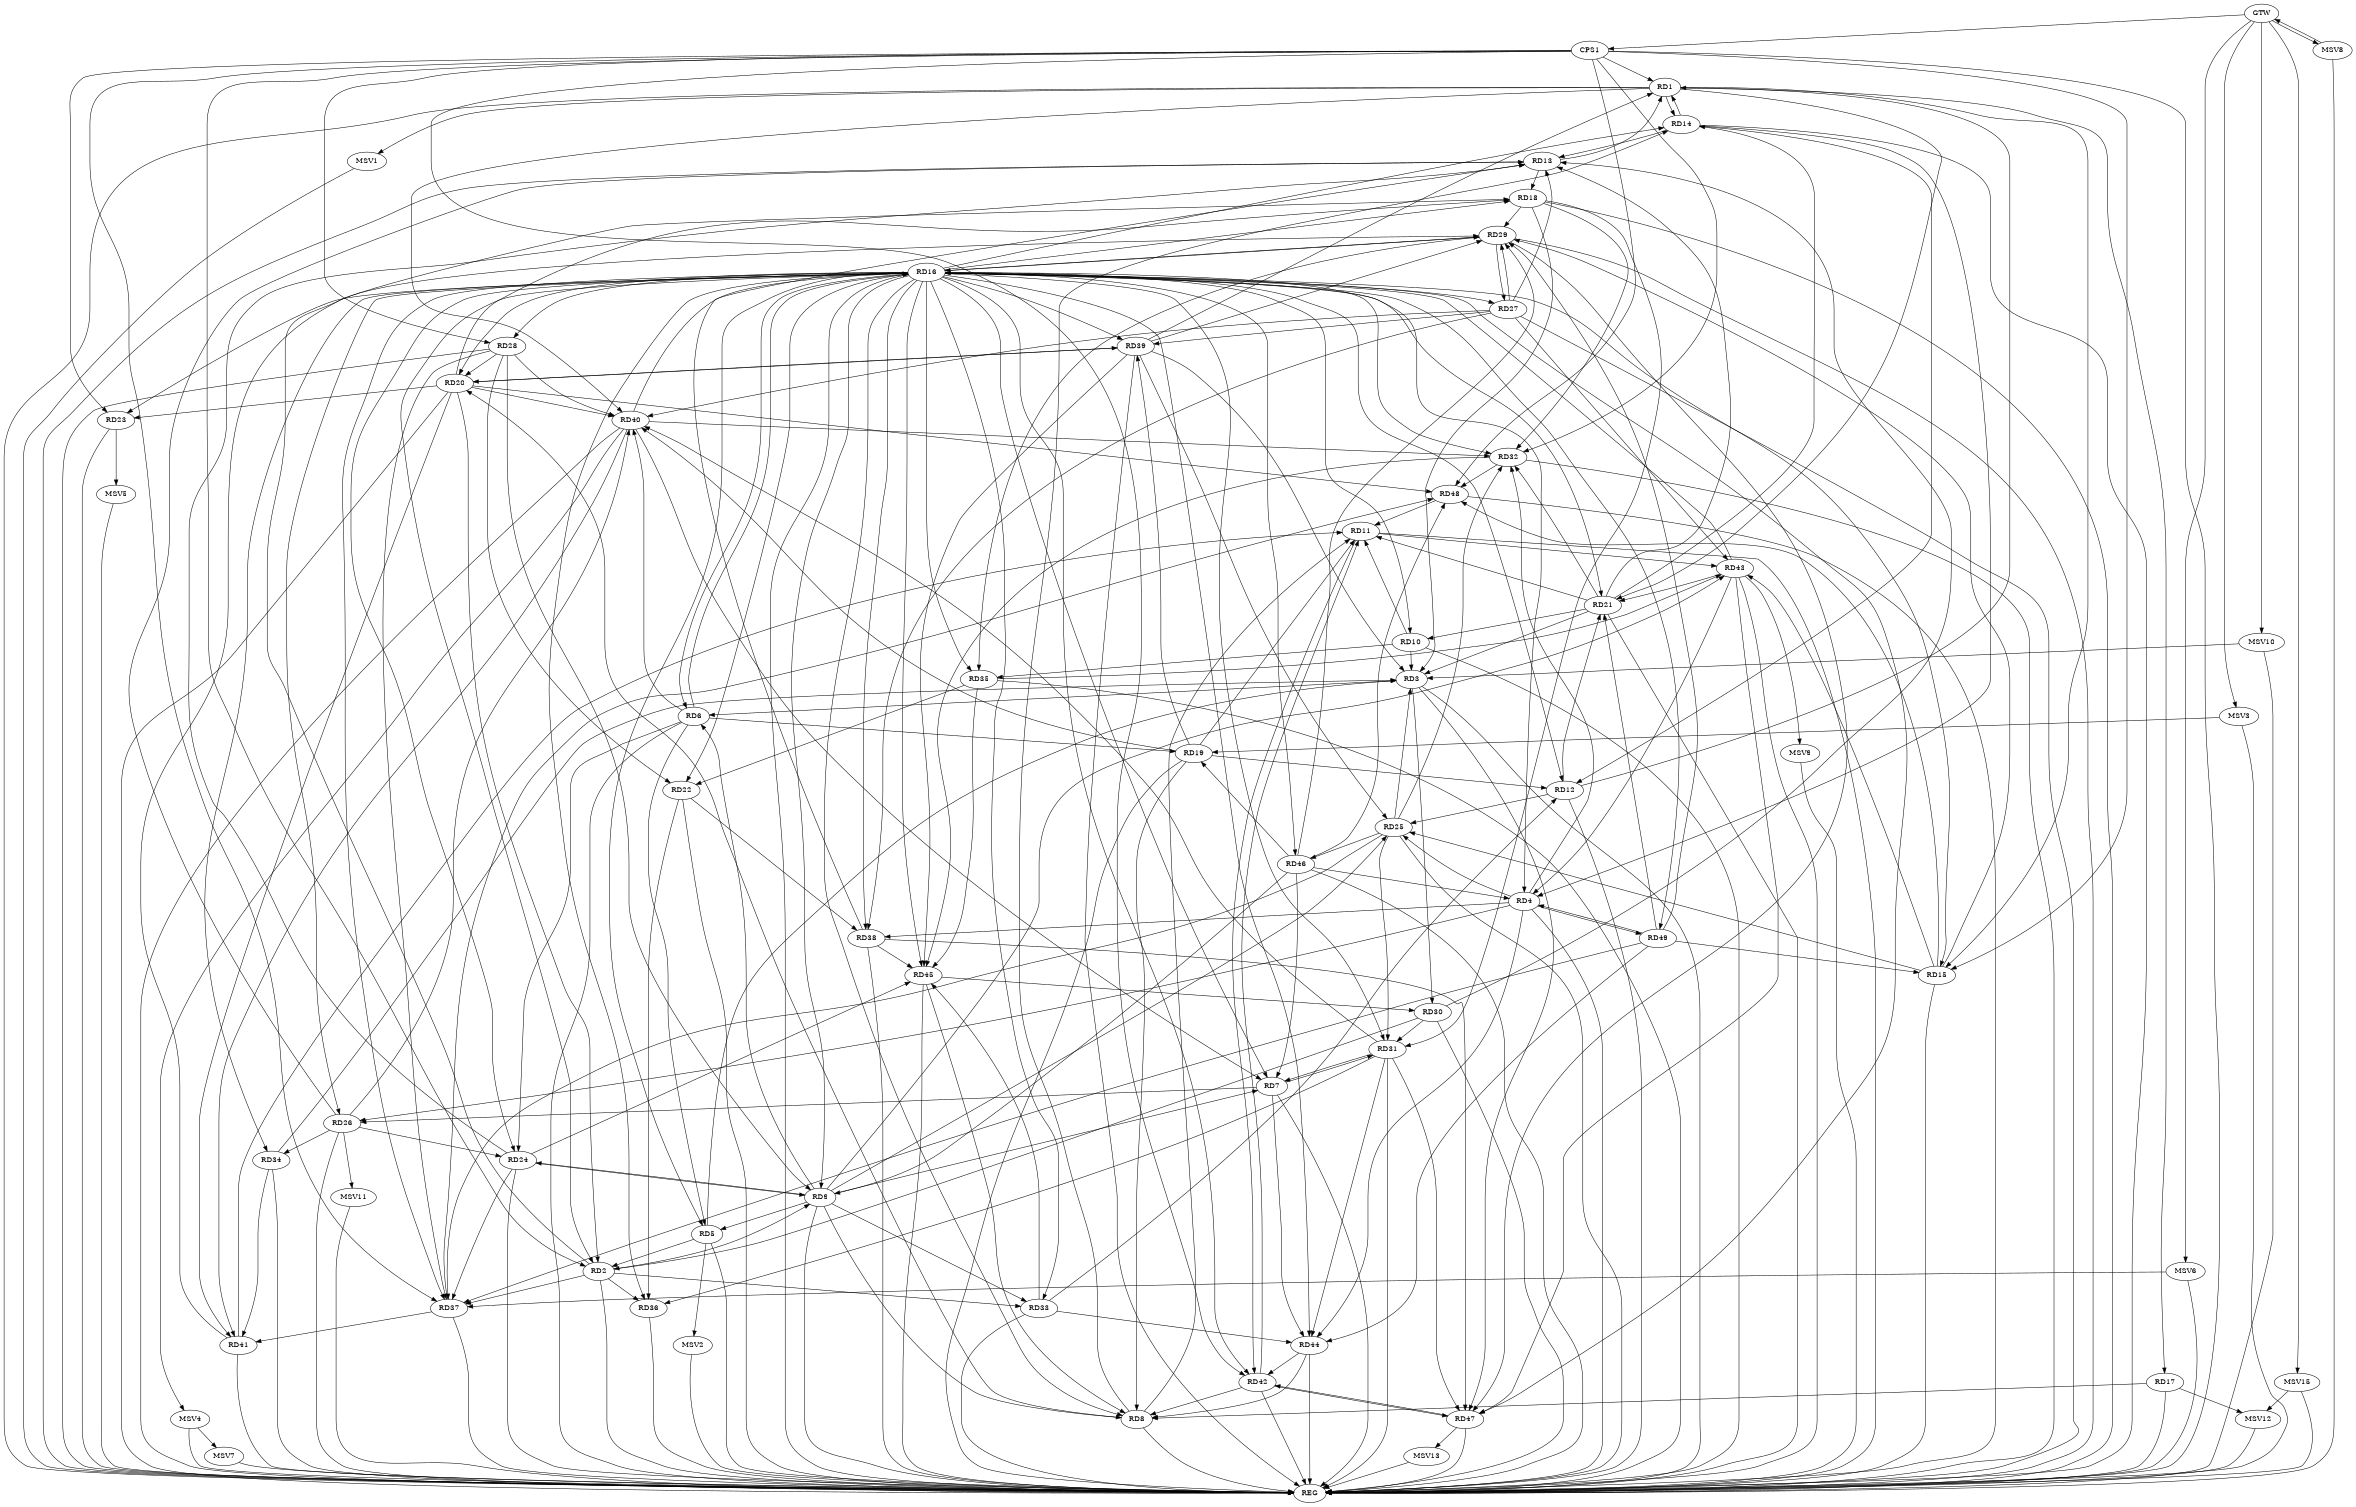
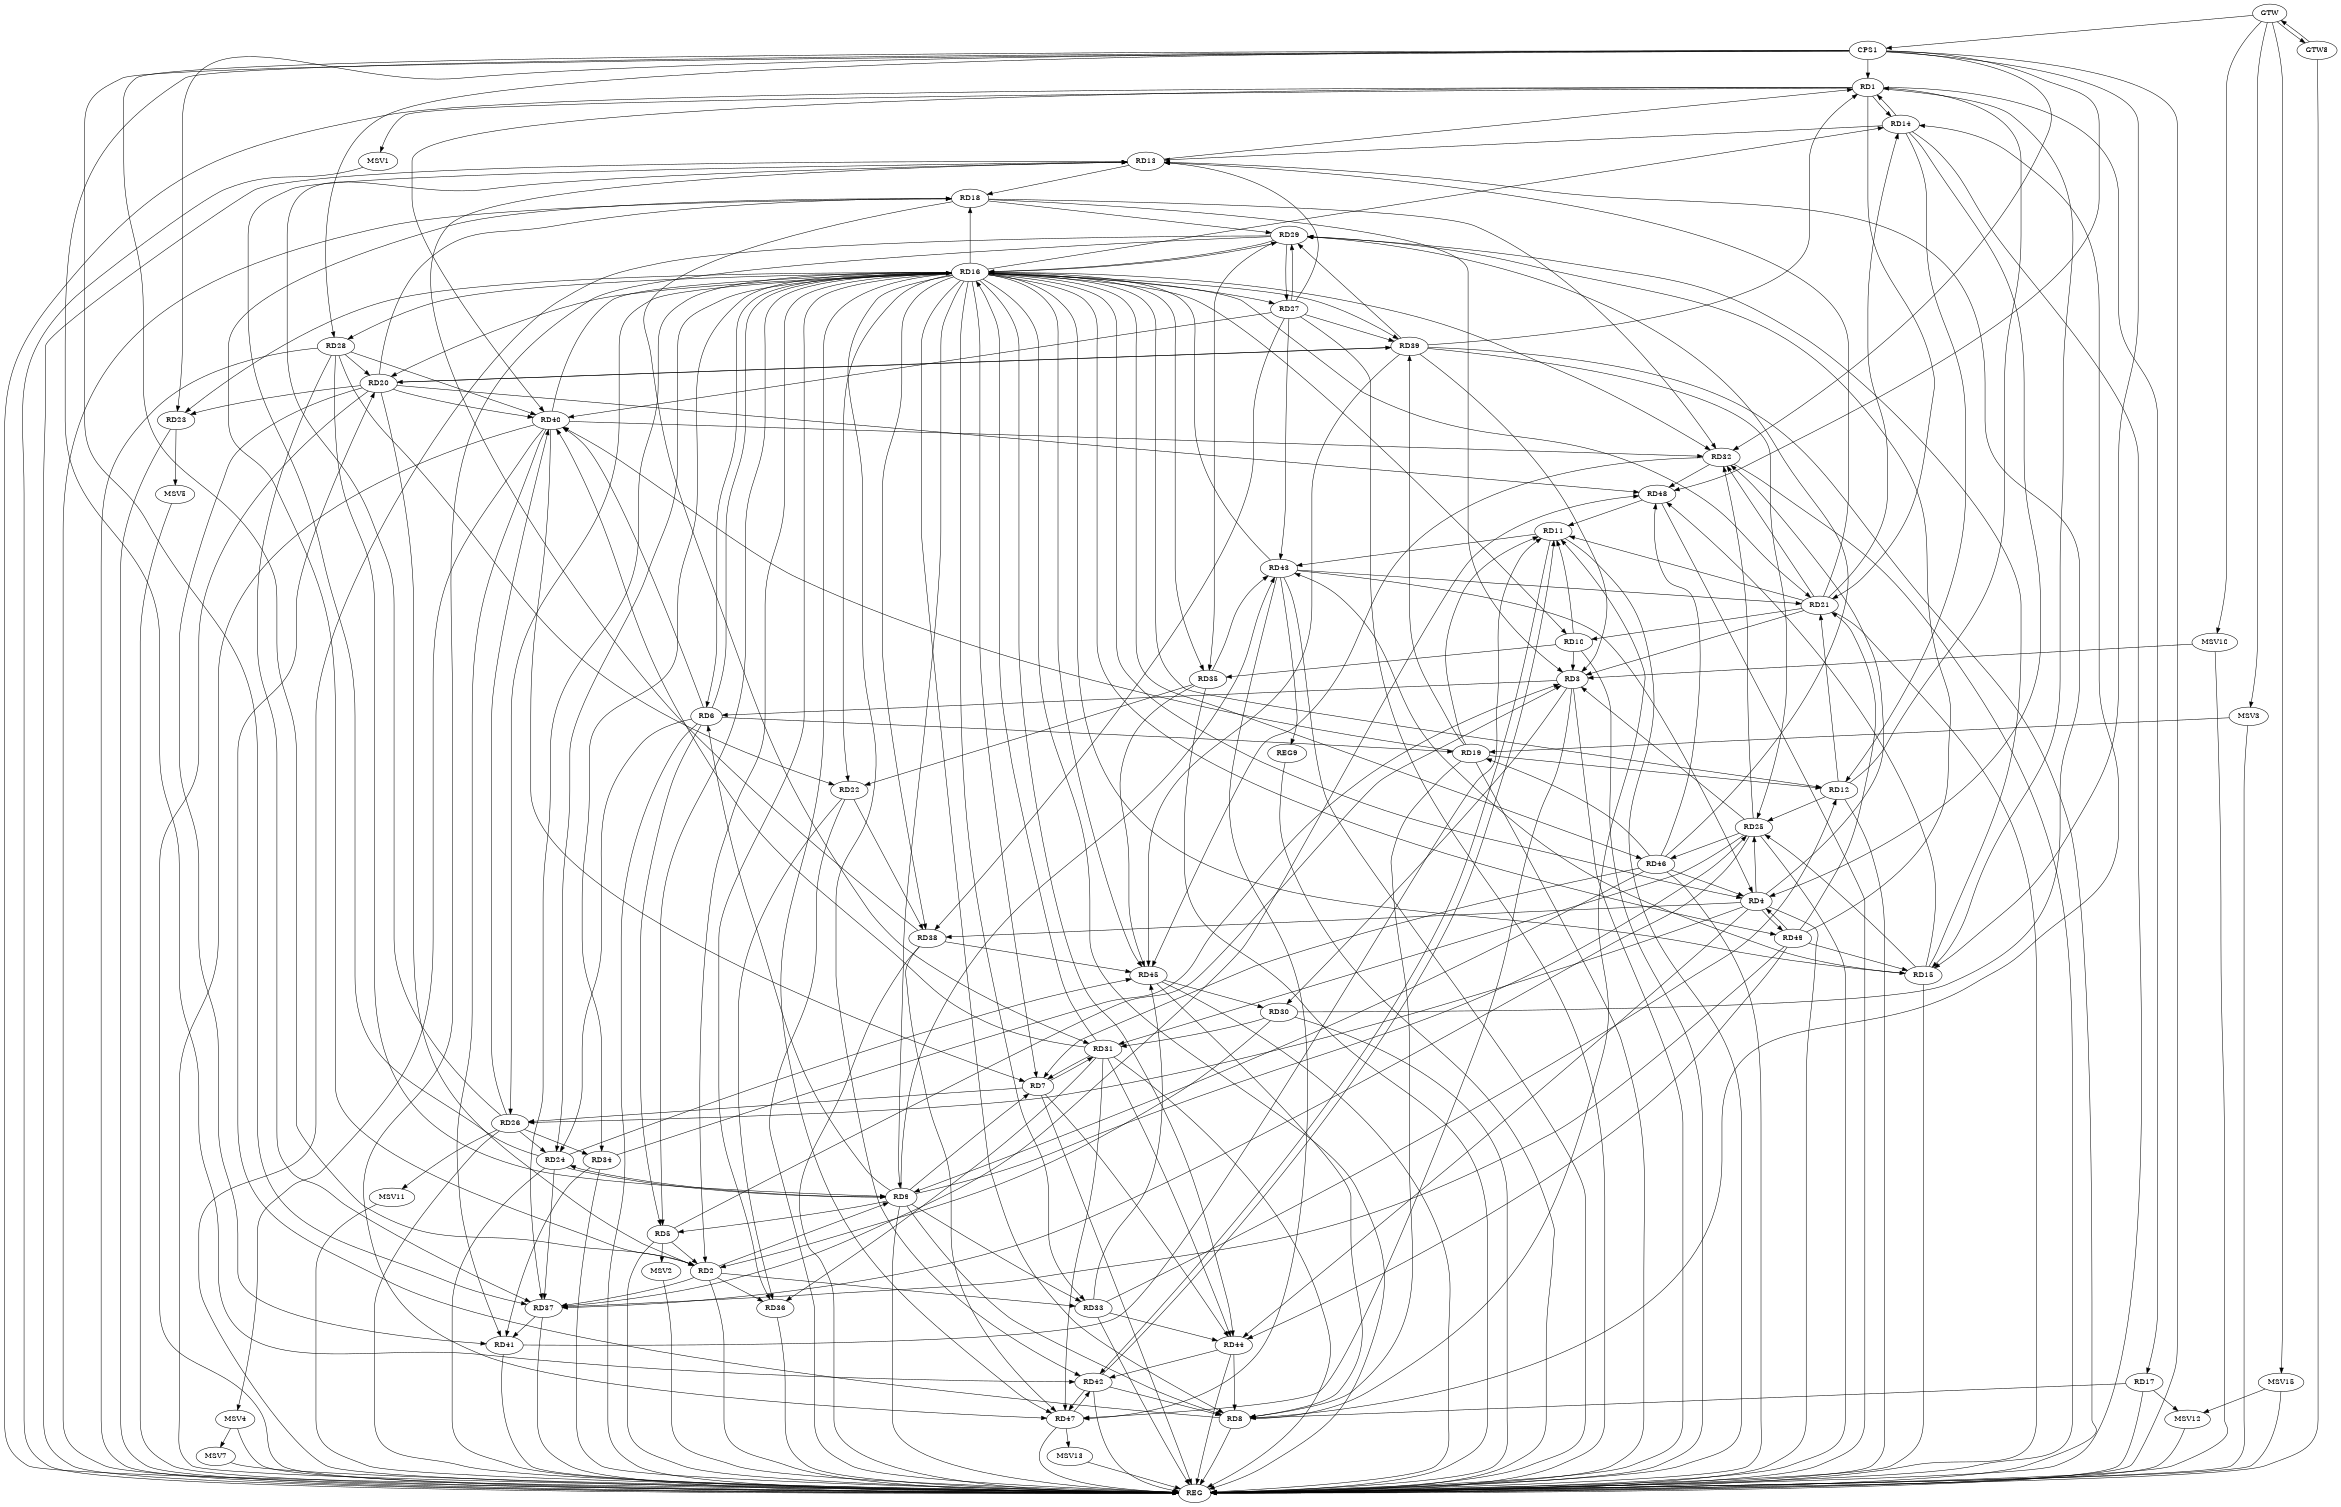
node "MSV8": label "MSV8" -> "GTW8"
edge "RD41" -> "RD29": removed
edge "RD16" -> "RD31": reversed
node "MSV9": label "MSV9" -> "REG9"
node "MSV6": removed
